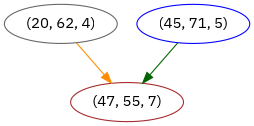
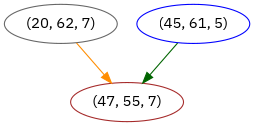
node "(20, 62, 4)": label "(20, 62, 4)" -> "(20, 62, 7)"
node "(45, 71, 5)": label "(45, 71, 5)" -> "(45, 61, 5)"
